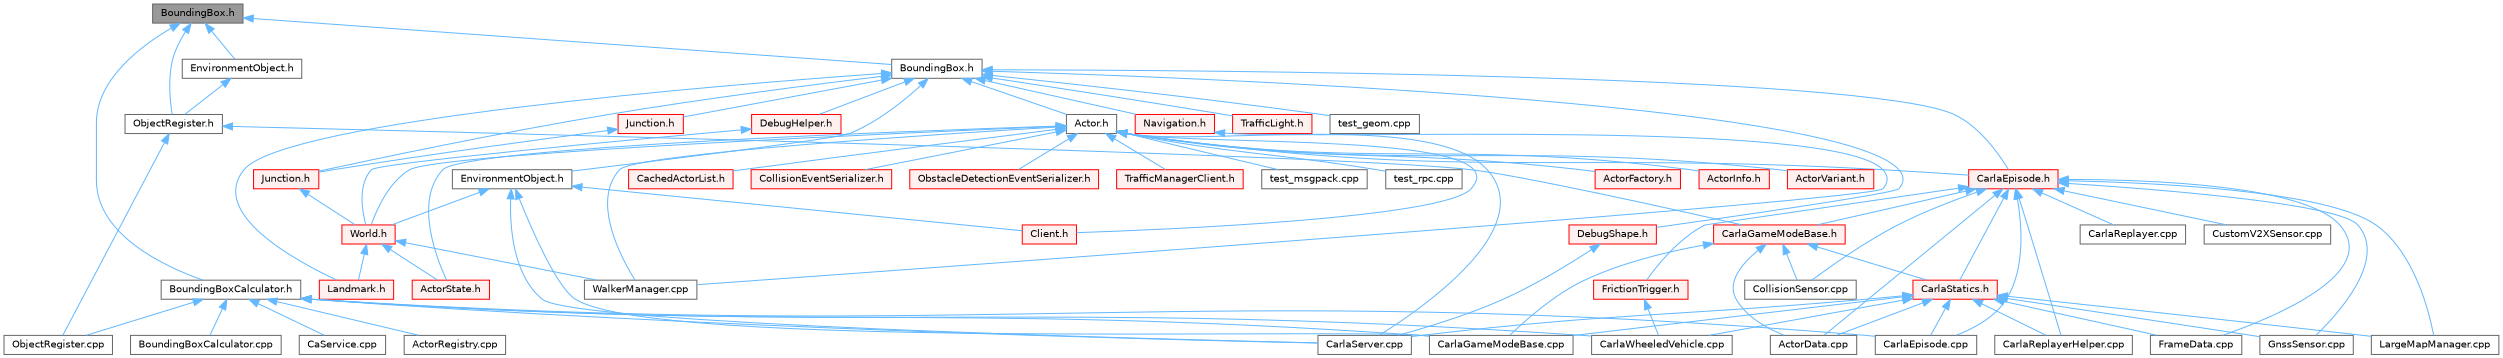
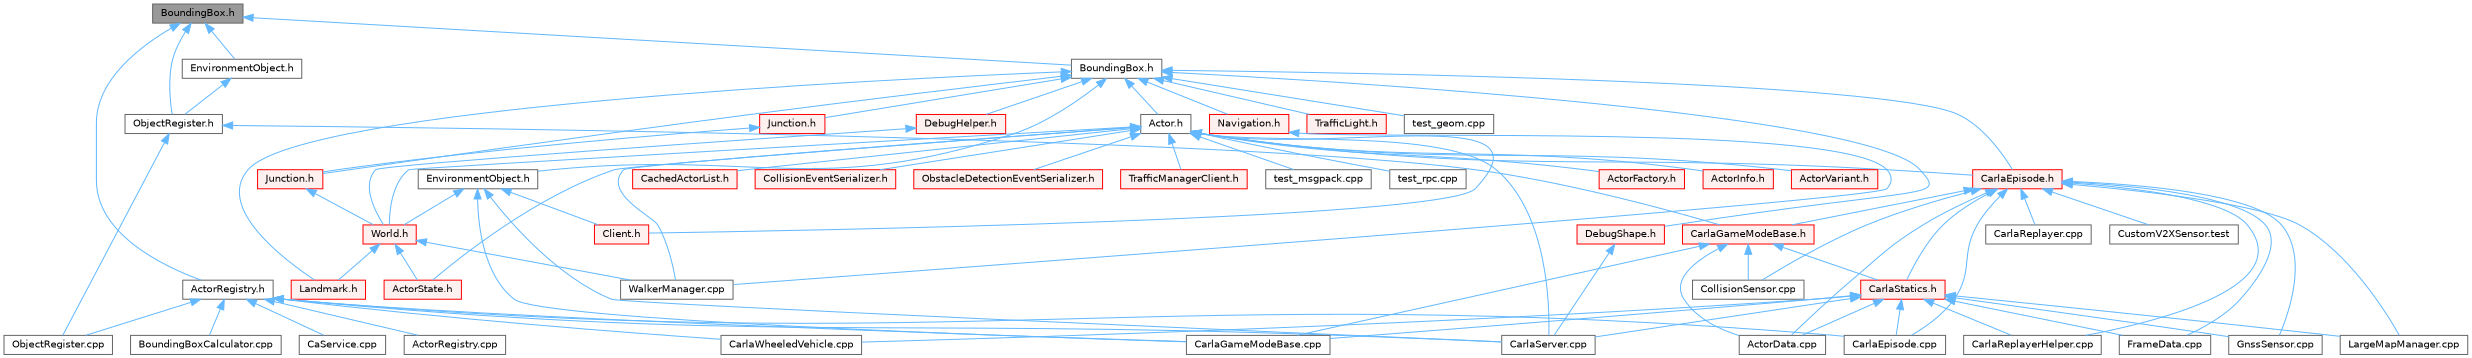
node "CustomV2XSensor.cpp": label "CustomV2XSensor.cpp" -> "CustomV2XSensor.test"
node "BoundingBoxCalculator.h": label "BoundingBoxCalculator.h" -> "ActorRegistry.h"
node "FrictionTrigger.h": removed
